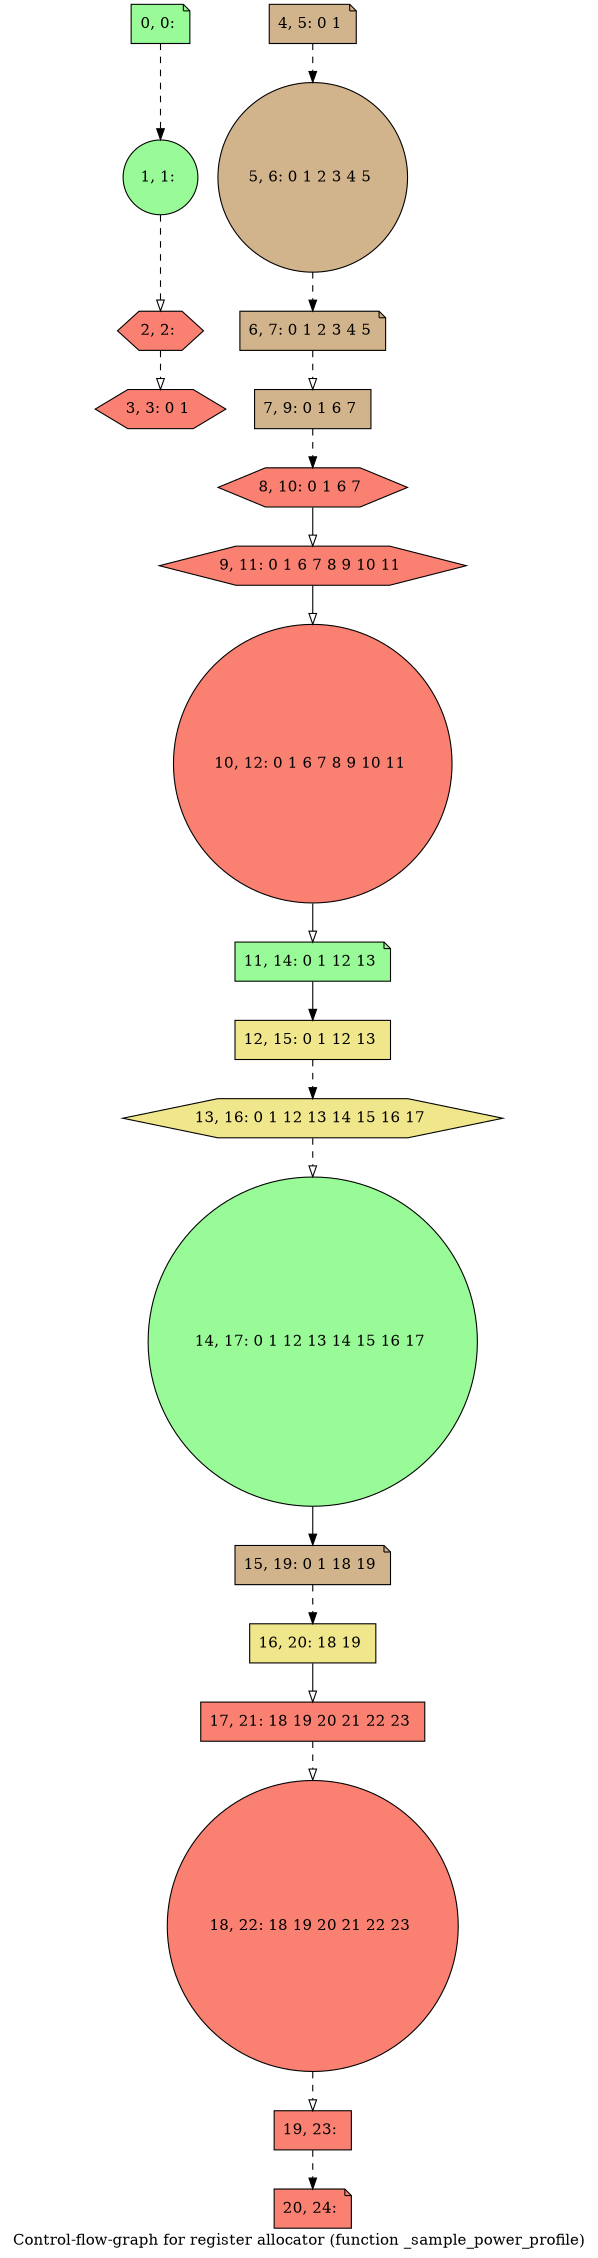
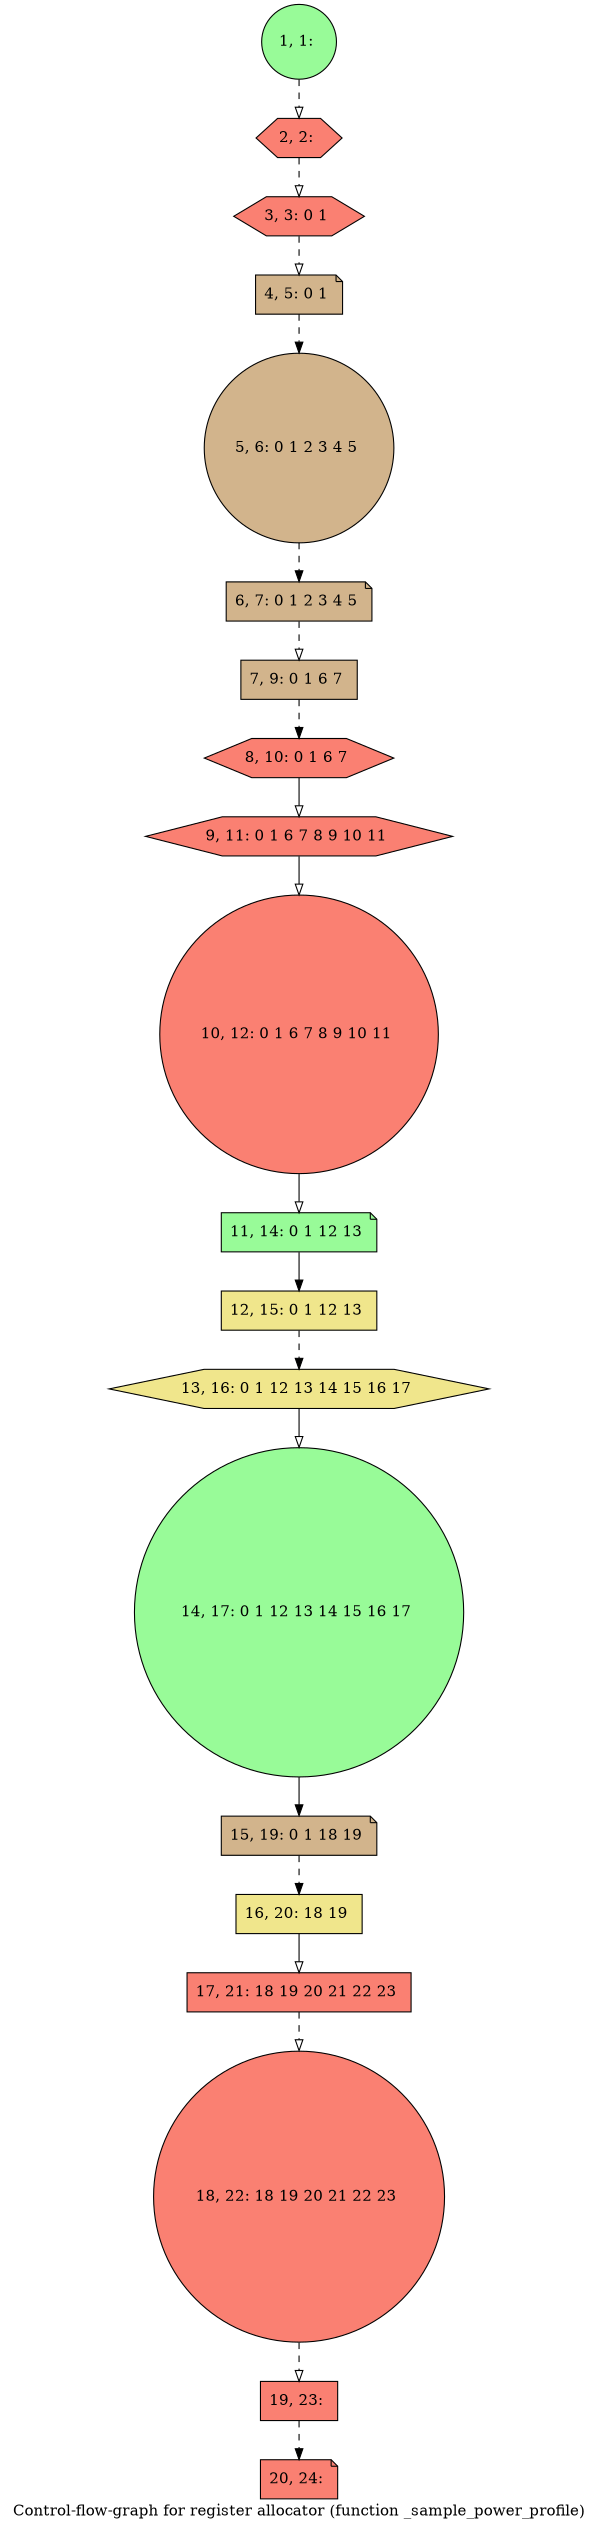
node "0, 0:": removed
edge "3, 3: 0 1" -> "4, 5: 0 1": added
edge "13, 16: 0 1 12 13 14 15 16 17" -> "14, 17: 0 1 12 13 14 15 16 17": style dashed -> solid
